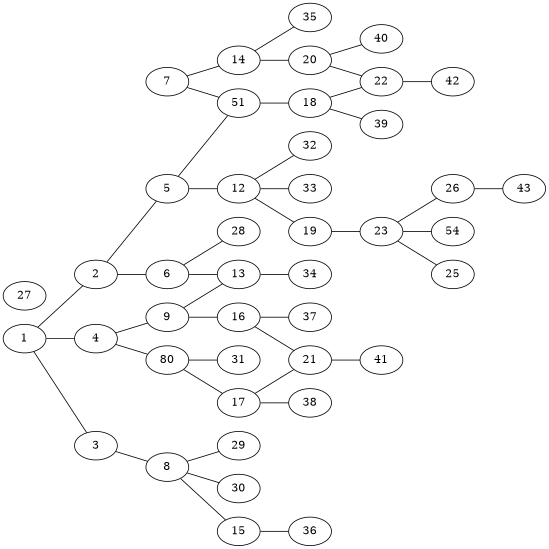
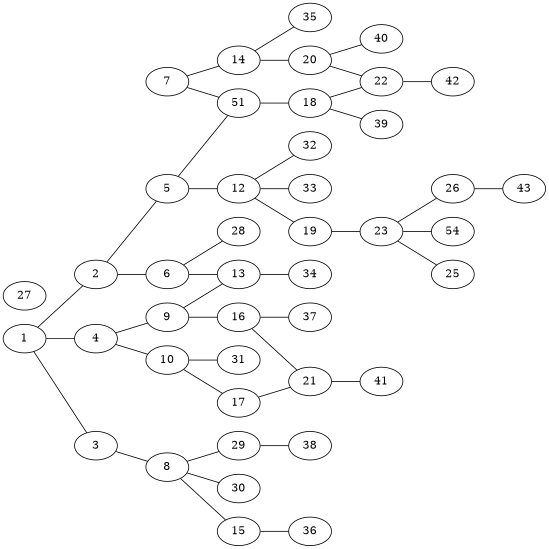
node "80": label "80" -> "10"
edge "17" -- "38": now "29" -- "38"
